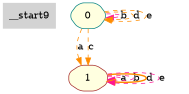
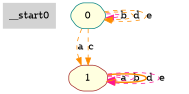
node "__start9": label "__start9" -> "__start0"
